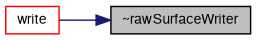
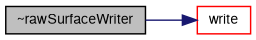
edge "write" -> "~rawSurfaceWriter": reversed
